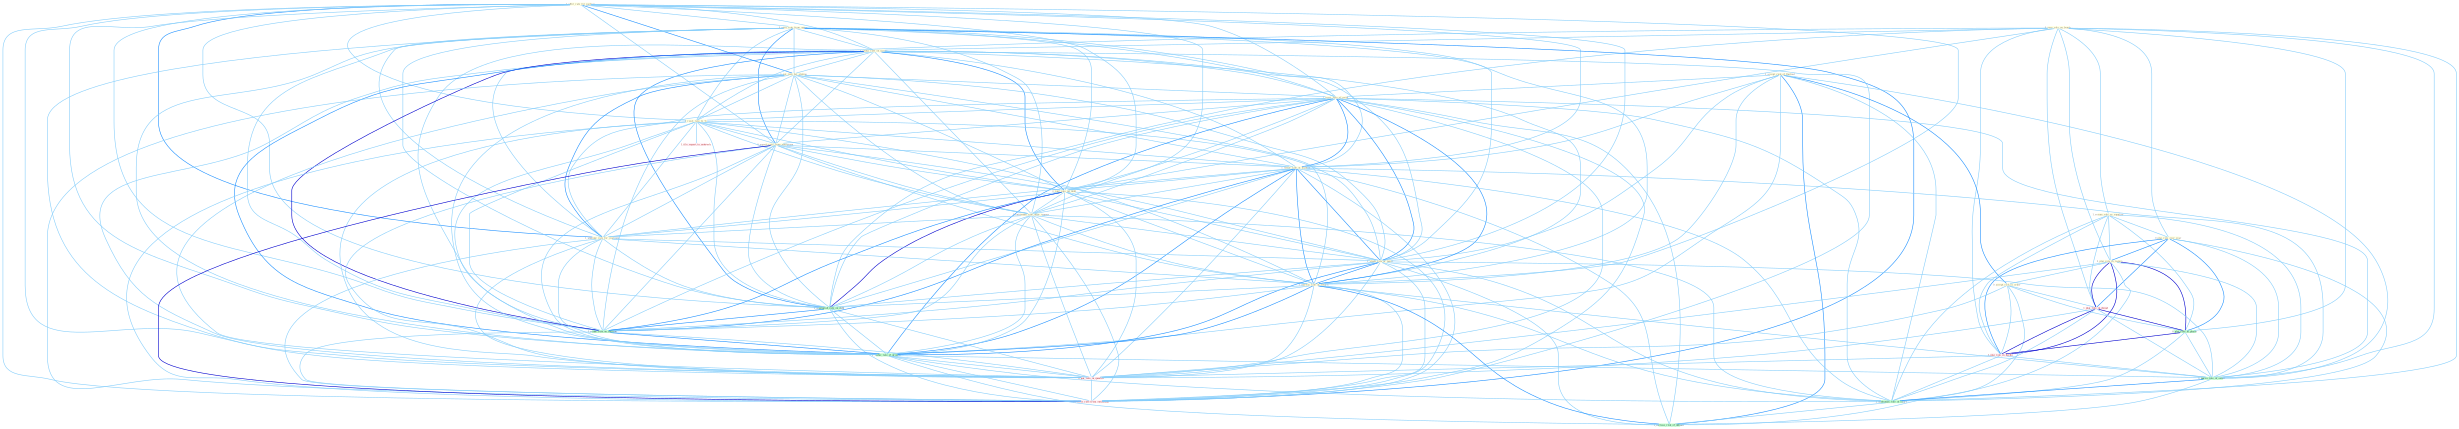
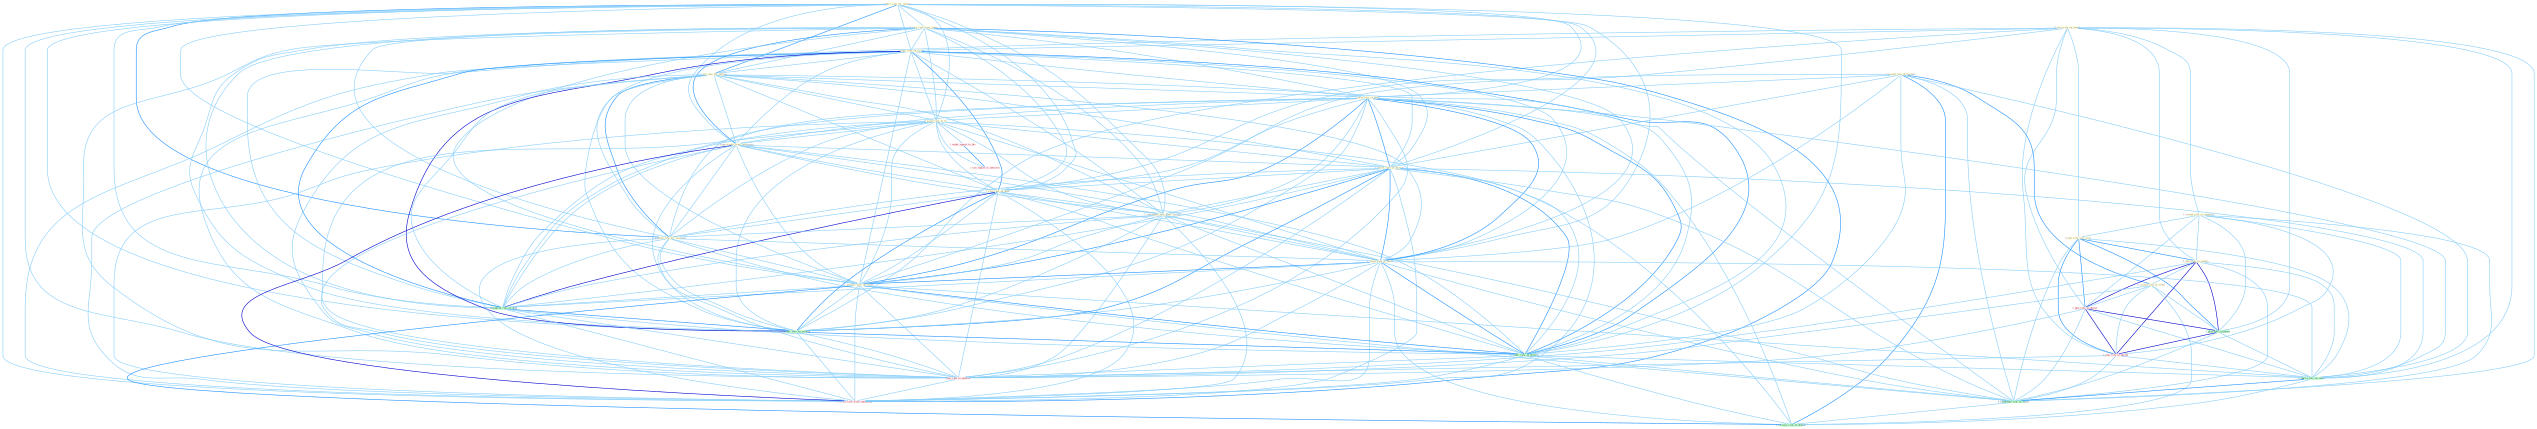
node "1_make_report_to_the": added
